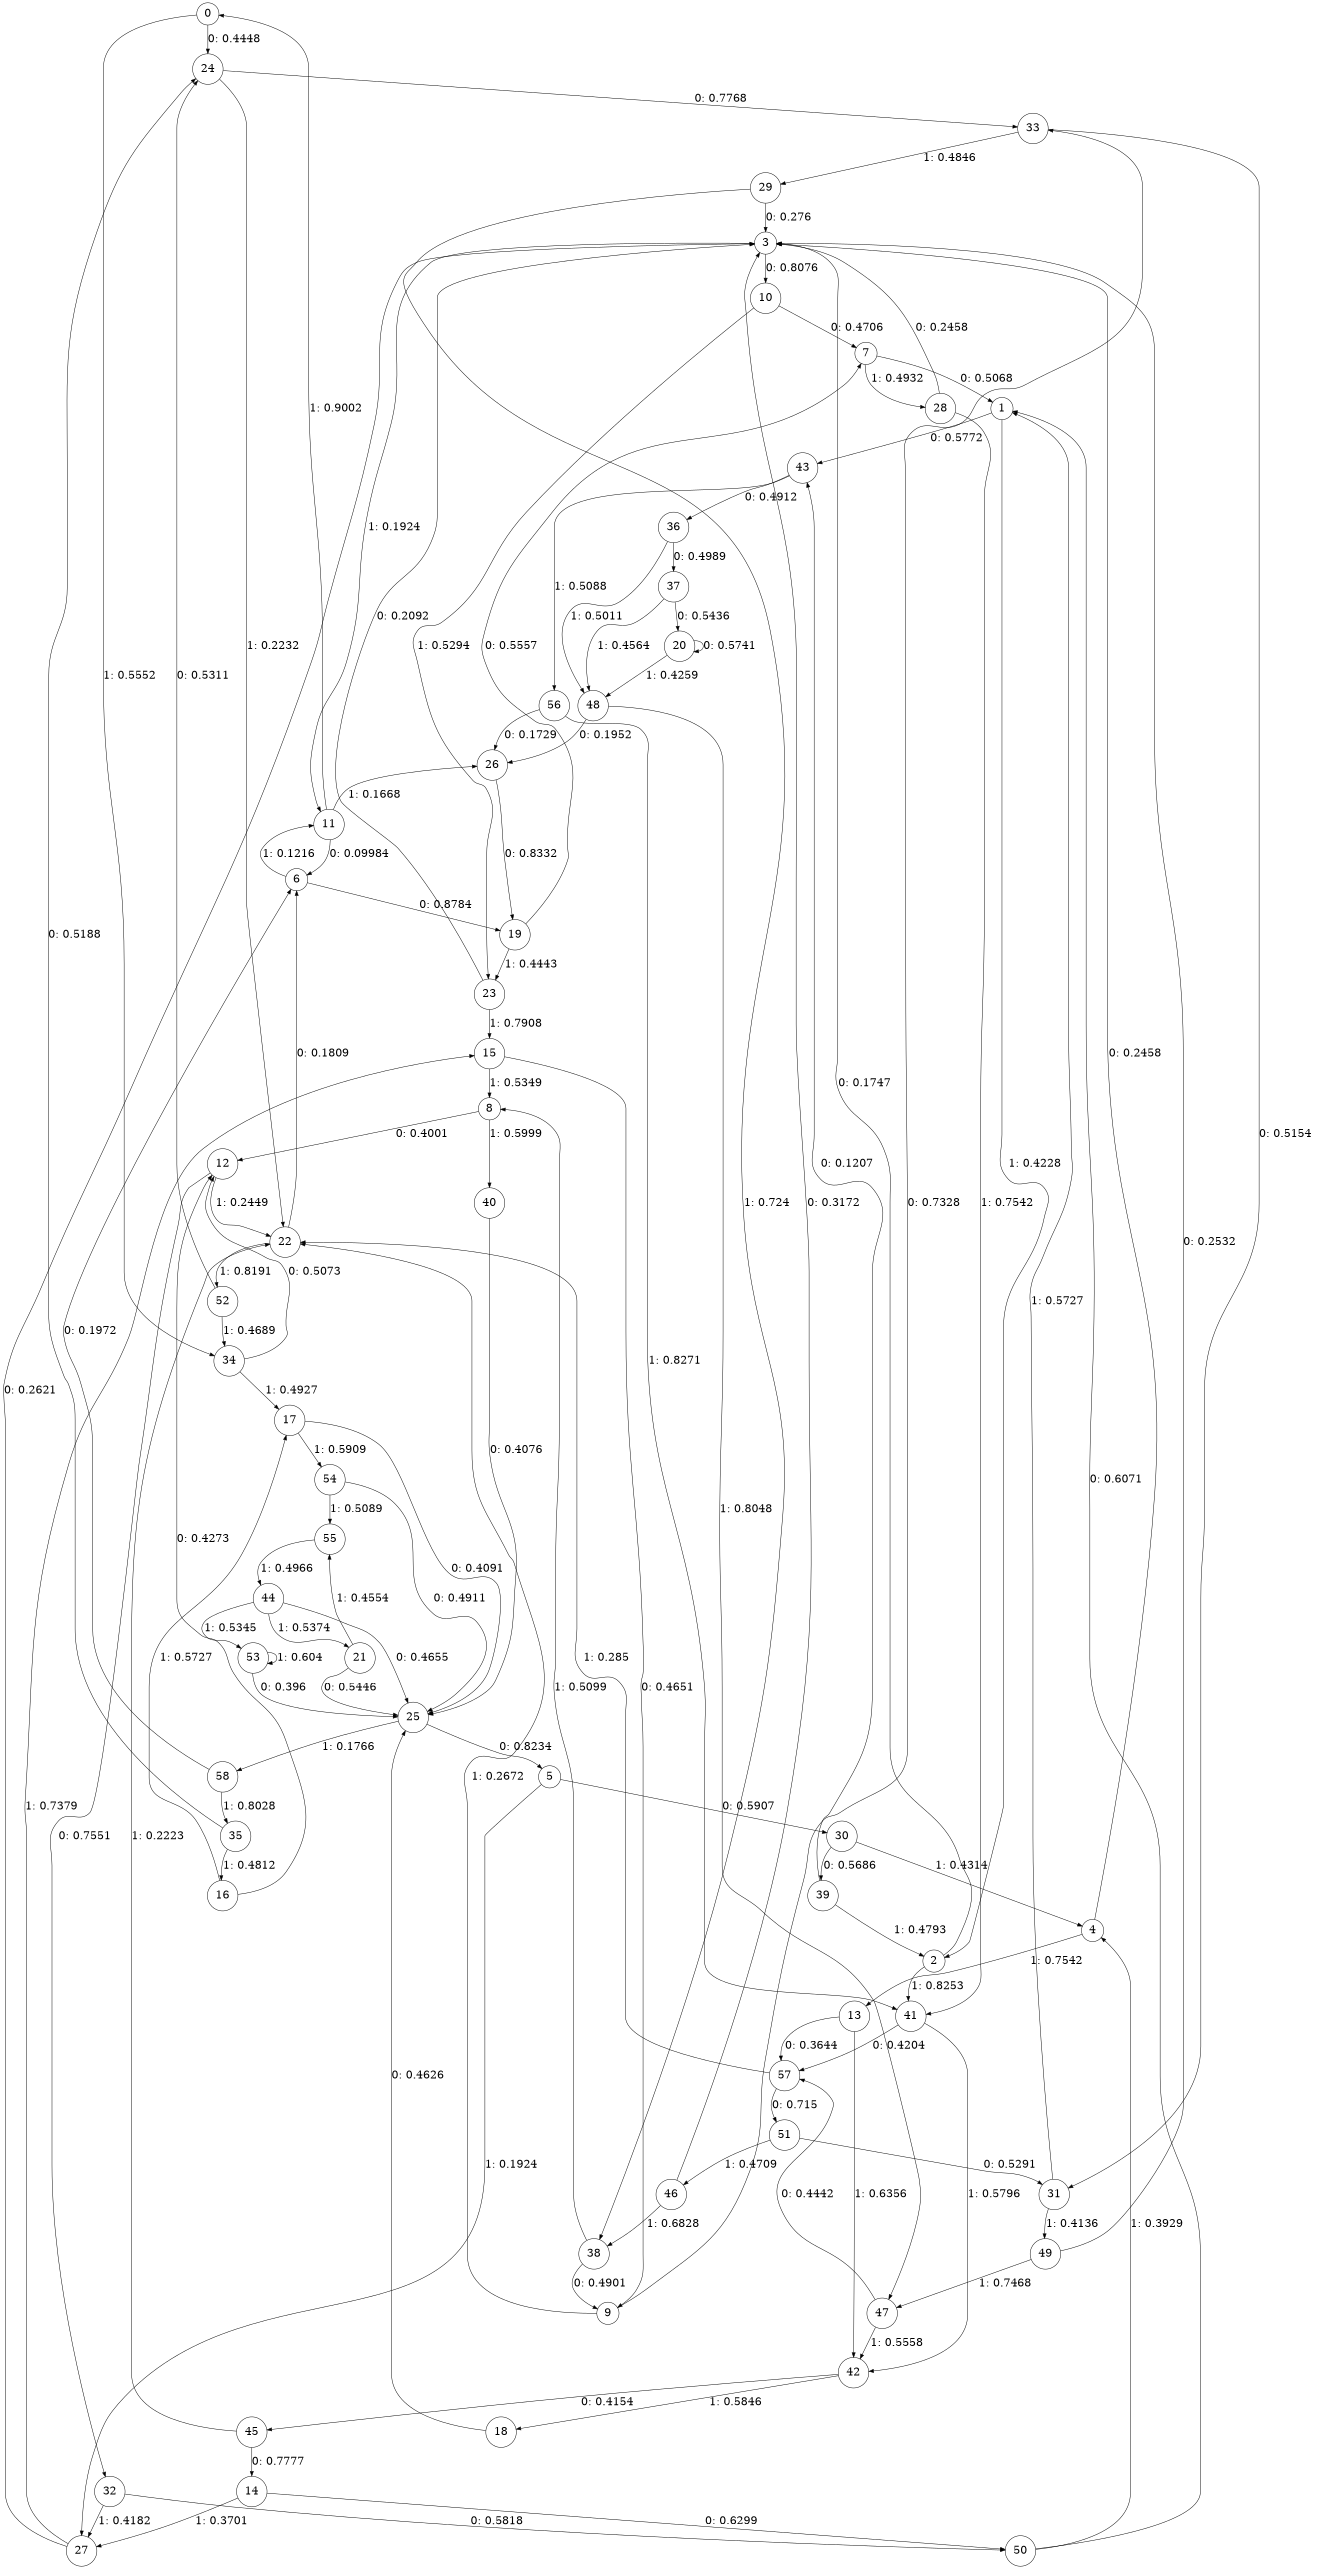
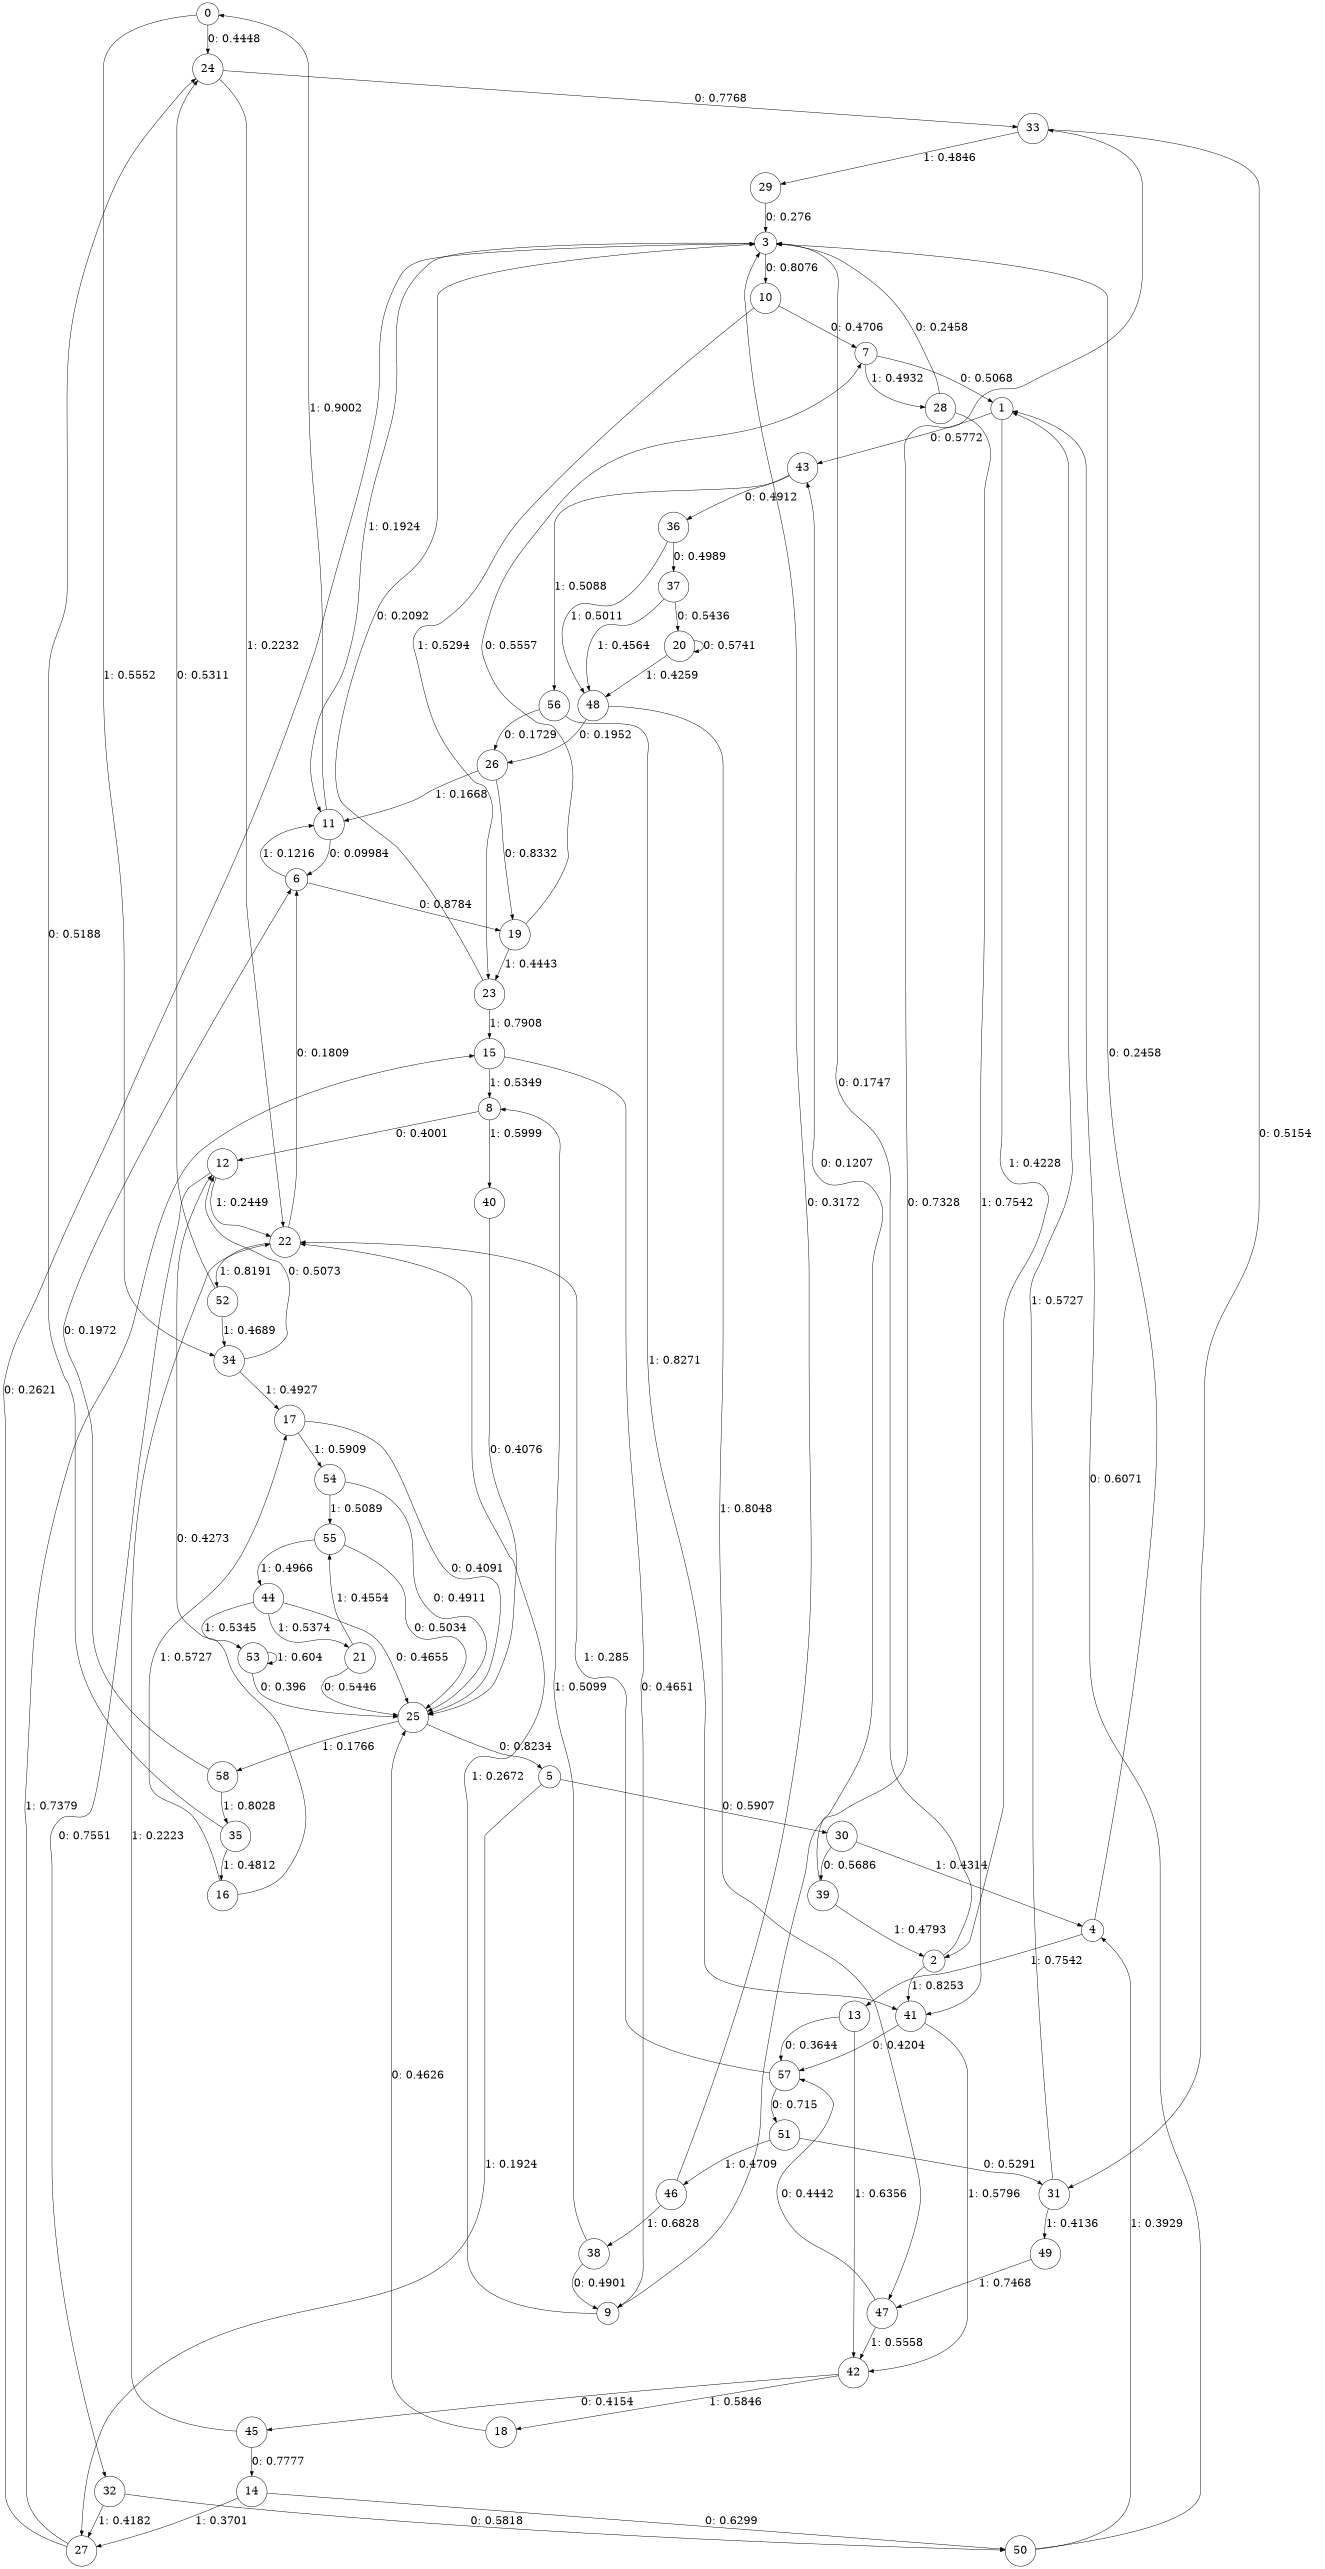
edge "11" -> "26": reversed
edge "29" -> "38": removed, label "1: 0.724"
edge "49" -> "3": removed, label "0: 0.2532"
edge "55" -> "25": added, label "0: 0.5034"
